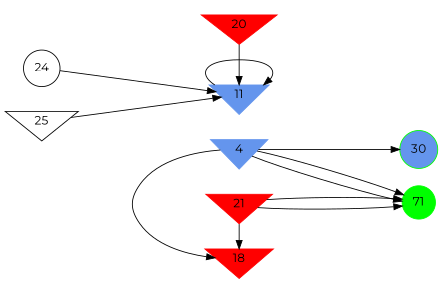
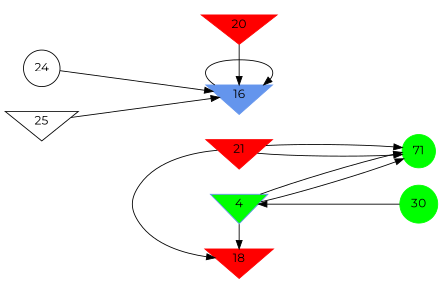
node "11": label "11" -> "16"
node "4": fillcolor cornflowerblue -> green
edge "4" -> "30": reversed
node "30": fillcolor cornflowerblue -> green
